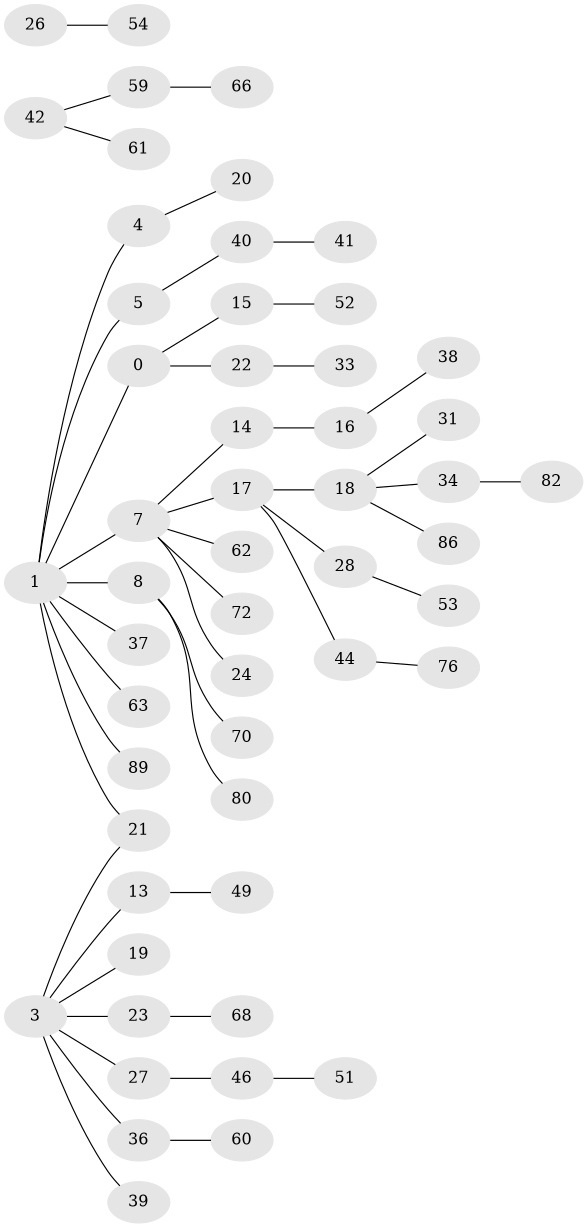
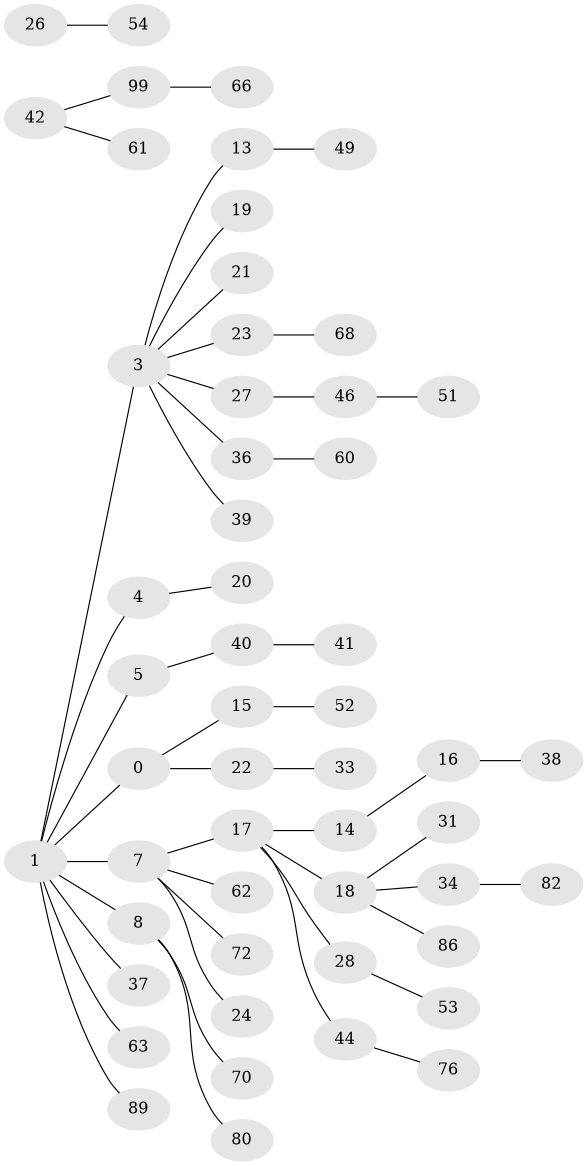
node "59": label "59" -> "99"
edge "14" -- "7": now "14" -- "17"
edge "1" -- "21": now "1" -- "3"
